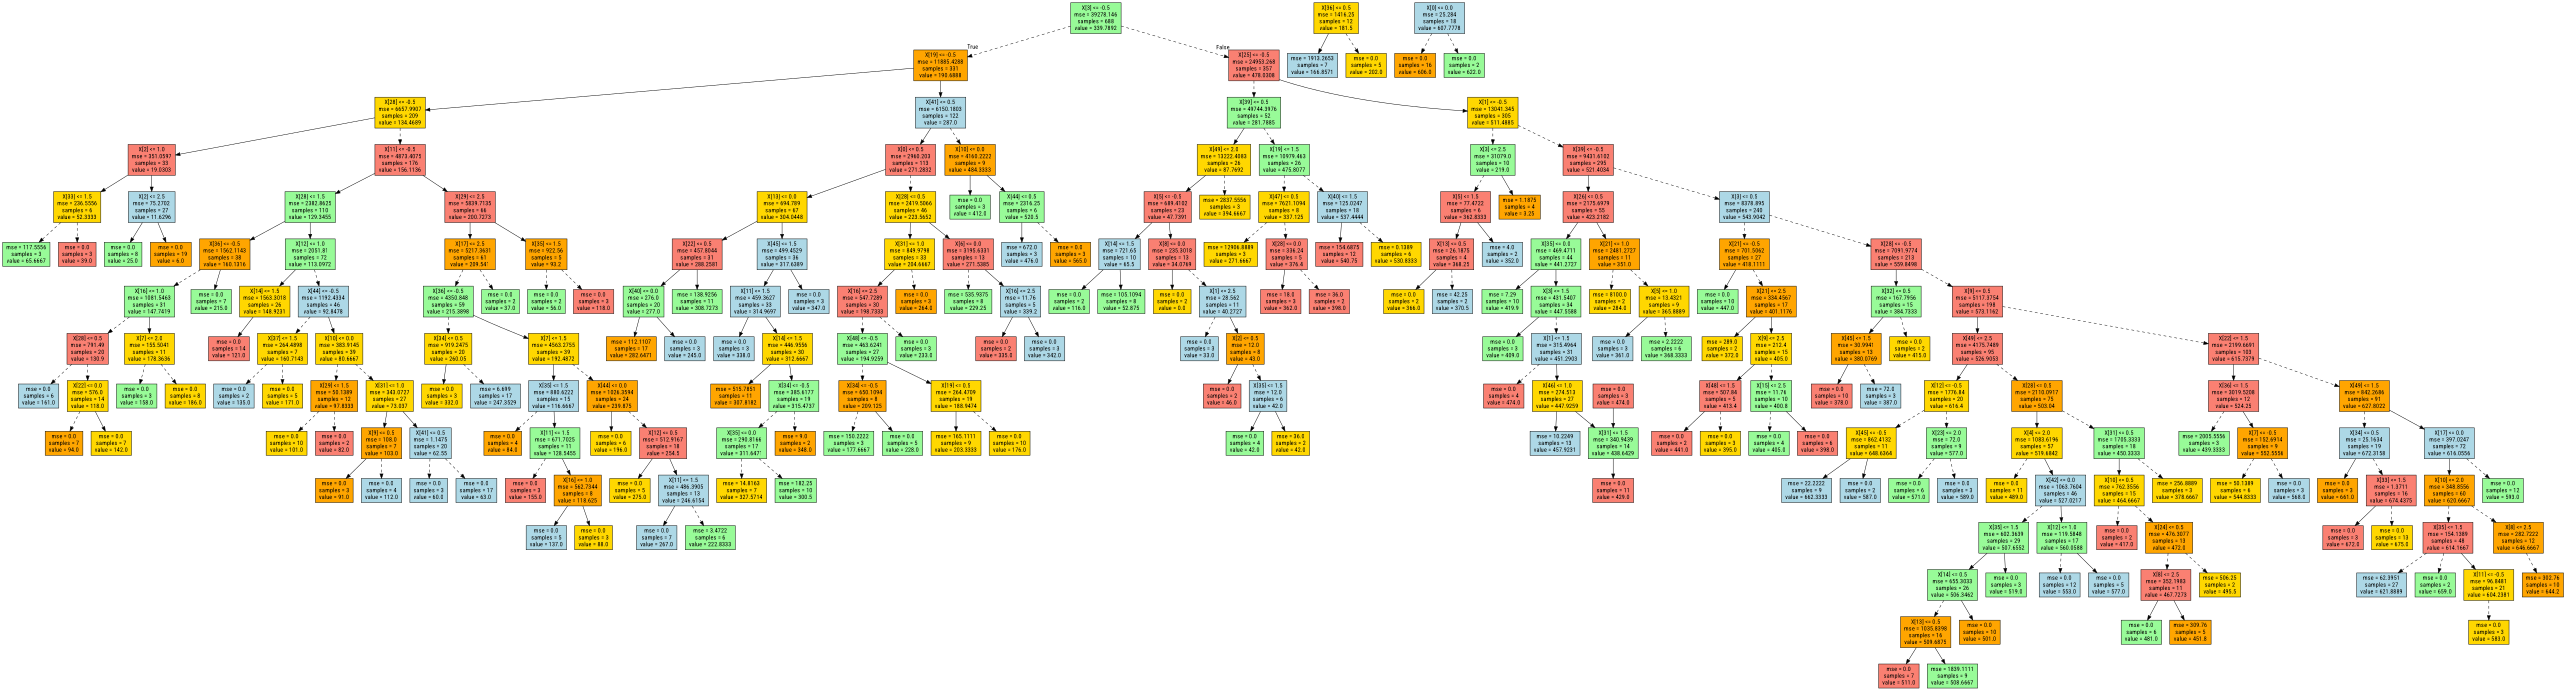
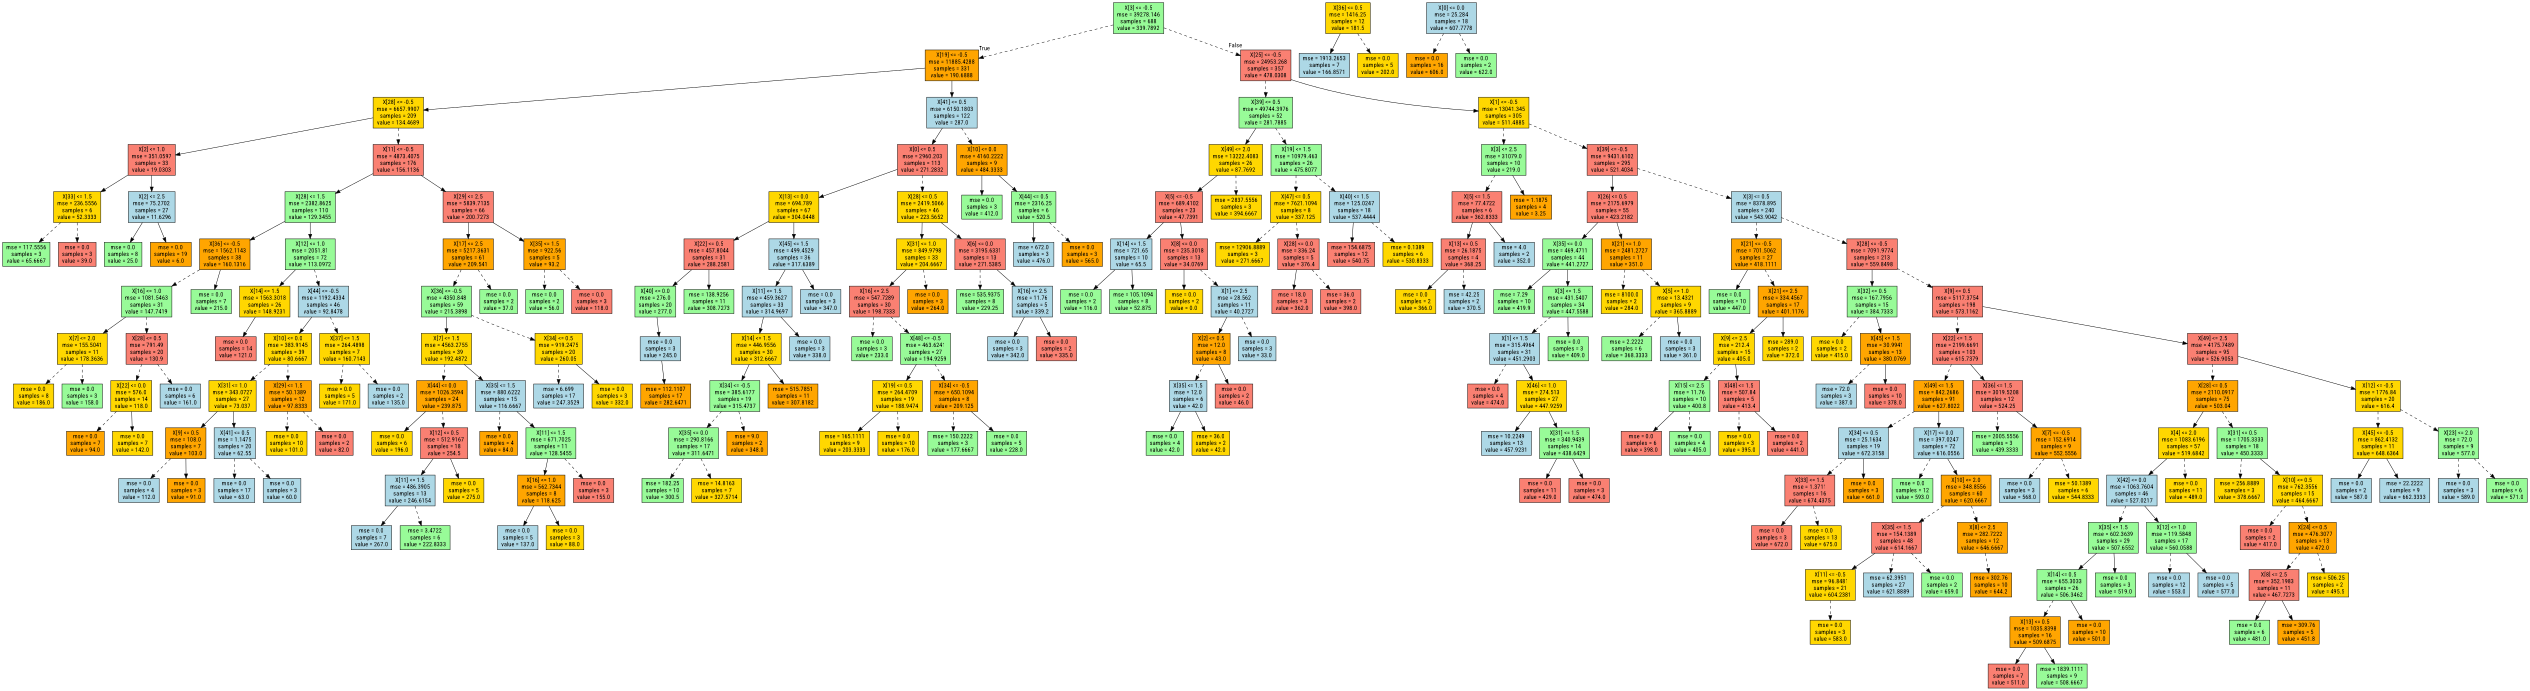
edge "X[40] <= 0.0 mse = 276.0 samples = 20 value = 277.0" -> "mse = 112.1107 samples = 17 value = 282.6471": now "mse = 0.0 samples = 3 value = 245.0" -> "mse = 112.1107 samples = 17 value = 282.6471"
edge "mse = 0.0 samples = 3 value = 474.0" -> "X[31] <= 1.5 mse = 340.9439 samples = 14 value = 438.6429": reversed
